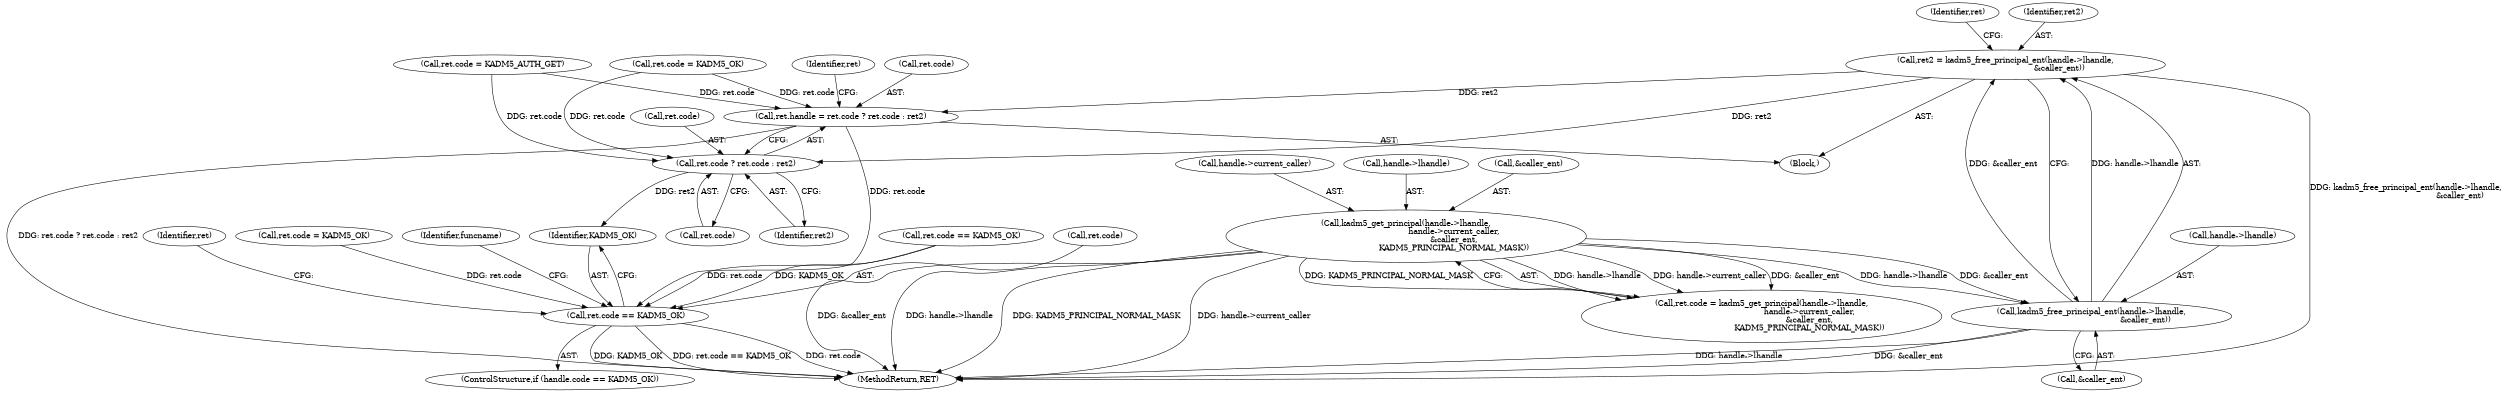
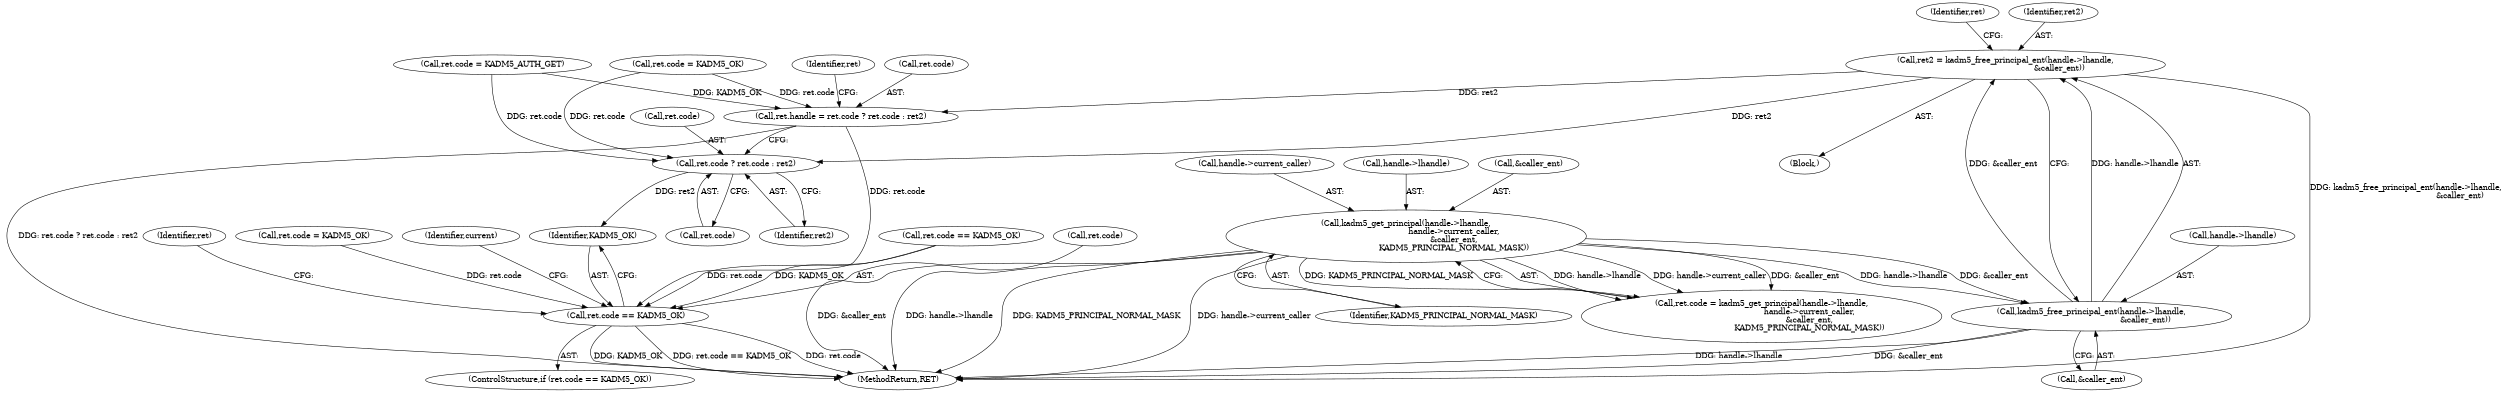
edge "(Call,ret.code = KADM5_AUTH_GET)" -> "(Call,ret.handle = ret.code ? ret.code : ret2)": label "DDG: ret.code" -> "DDG: KADM5_OK"
edge "(Call,ret.handle = ret.code ? ret.code : ret2)" -> "(Block,)": removed, label "AST:"
edge "(Call,ret.code ? ret.code : ret2)" -> "(Call,ret.handle = ret.code ? ret.code : ret2)": removed, label "AST:"
node "(Identifier,funcname)": label "(Identifier,funcname)" -> "(Identifier,current)"
node "(Identifier,KADM5_PRINCIPAL_NORMAL_MASK)": added
node "(ControlStructure,if (handle.code == KADM5_OK))": label "(ControlStructure,if (handle.code == KADM5_OK))" -> "(ControlStructure,if (ret.code == KADM5_OK))"
